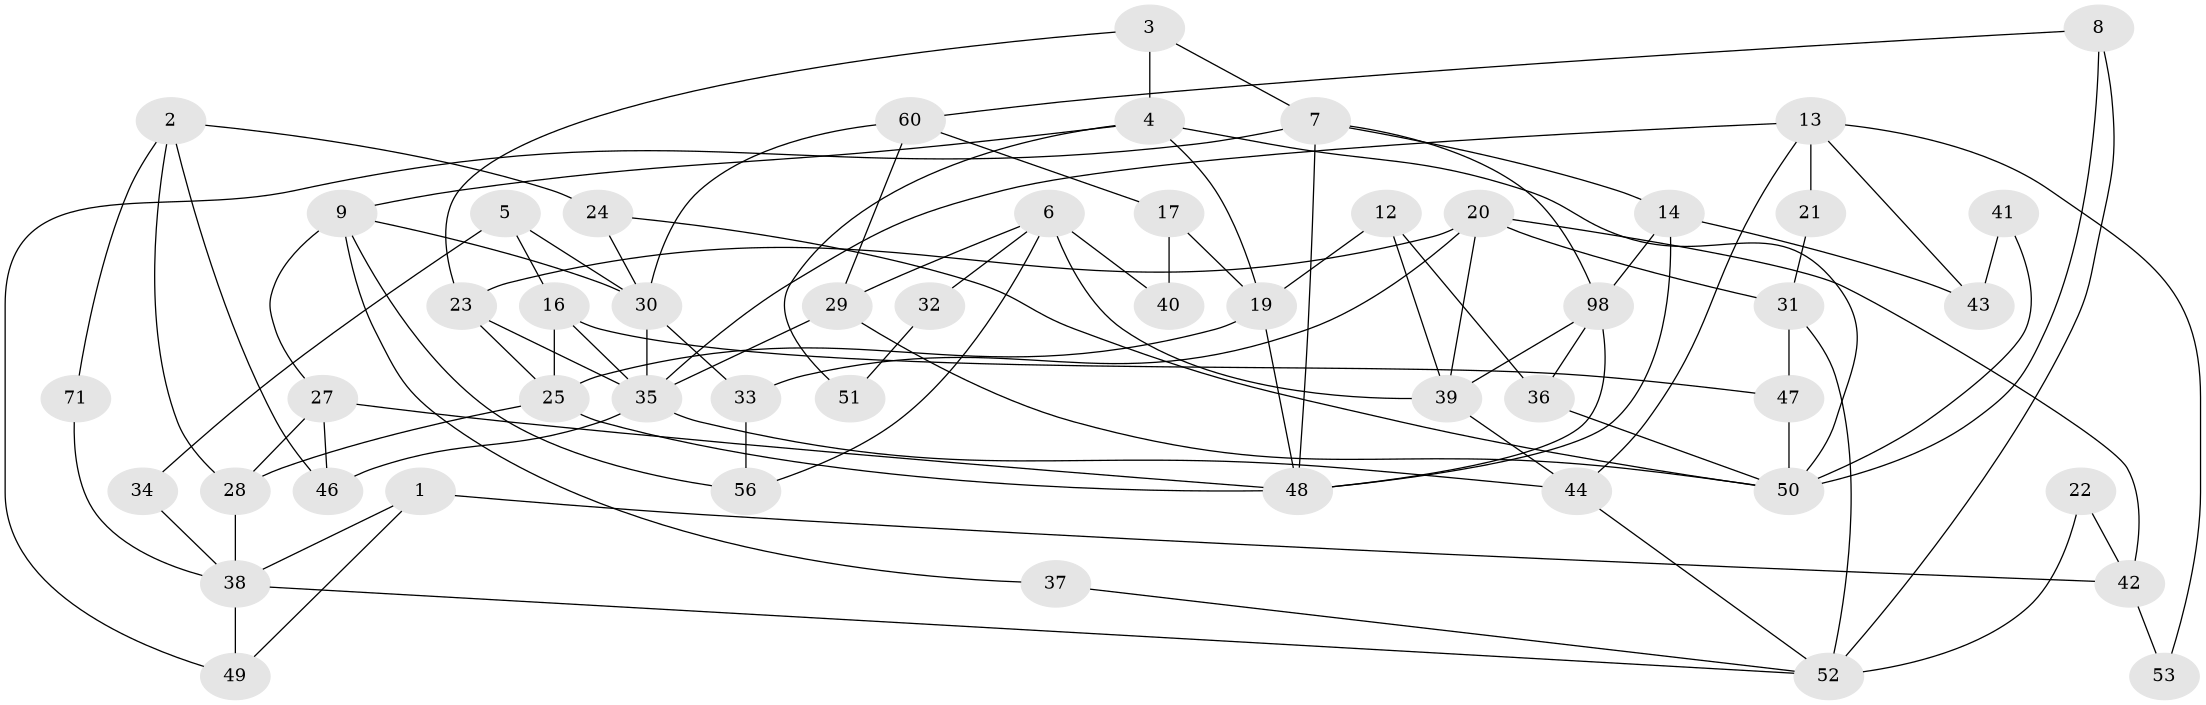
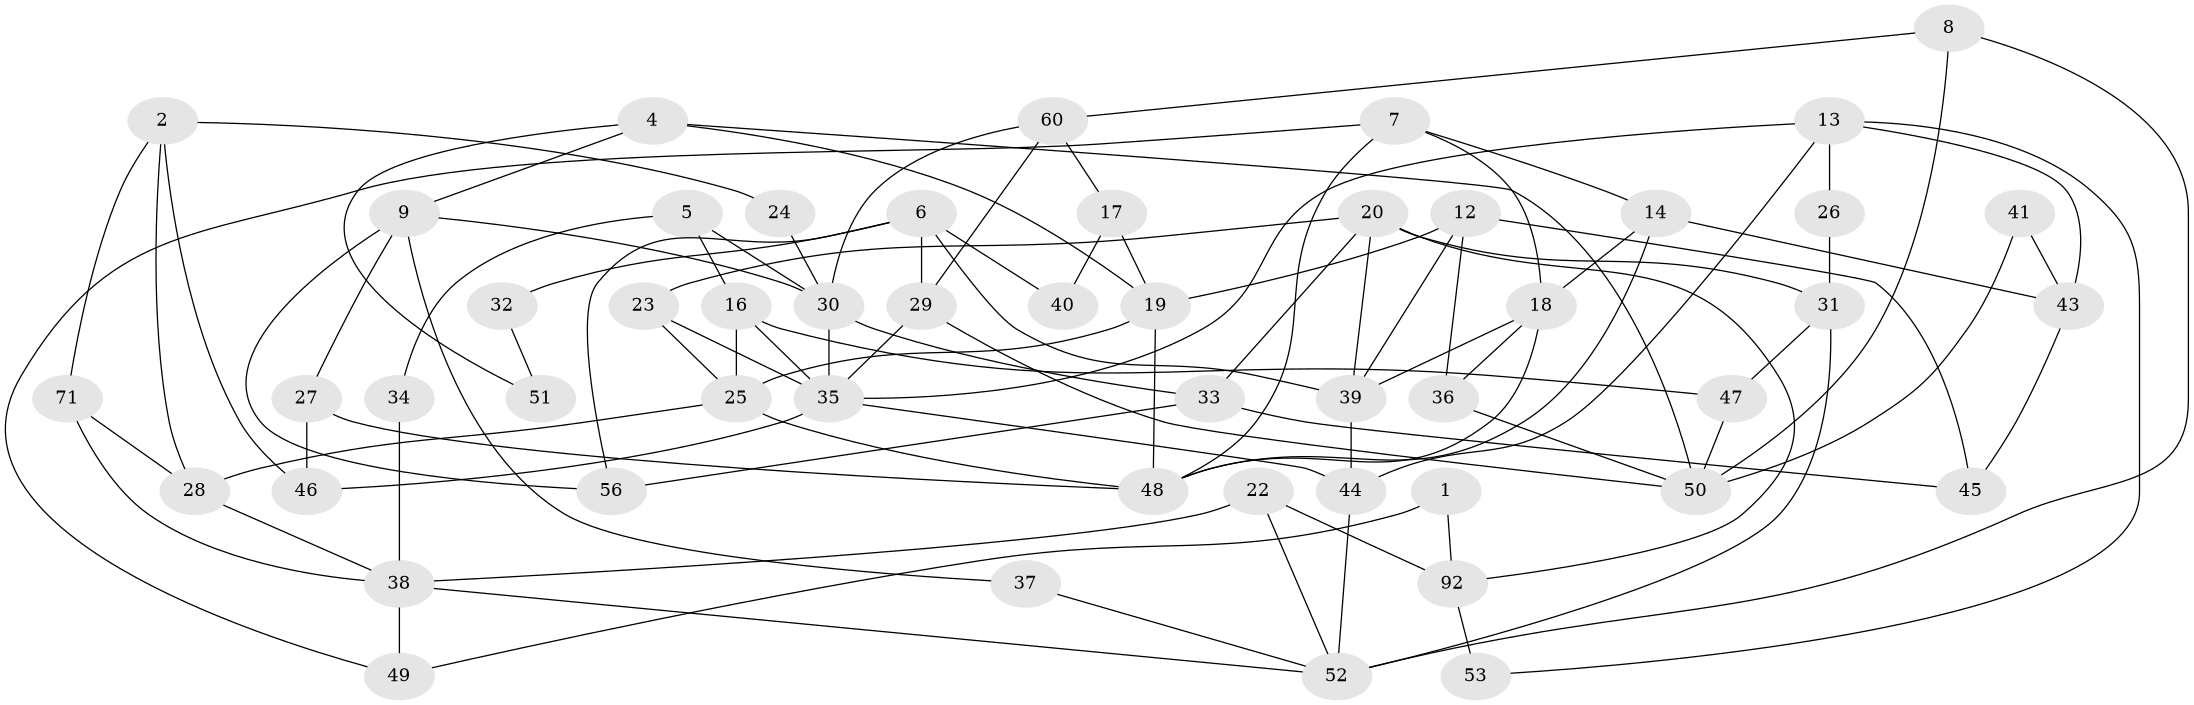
node "3": removed
node "21": label "21" -> "26"
node "98": label "98" -> "18"
edge "24" -- "50": removed
edge "27" -- "28": now "71" -- "28"
node "45": added
edge "1" -- "38": now "22" -- "38"
node "42": label "42" -> "92"
